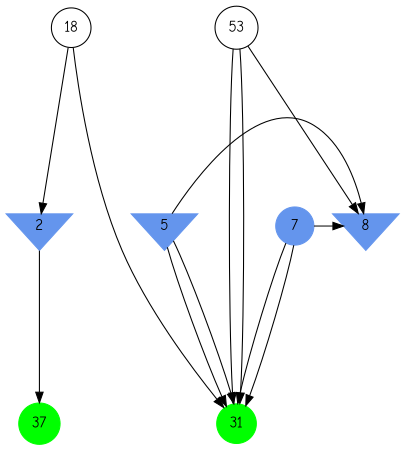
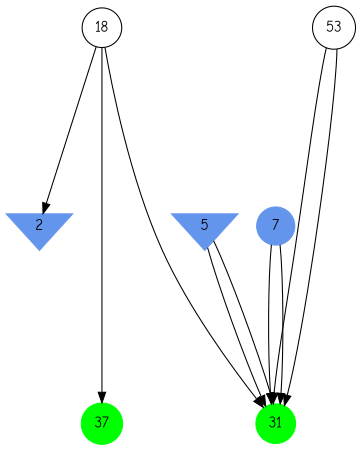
node "8": removed
edge "2" -> "37": now "18" -> "37"
